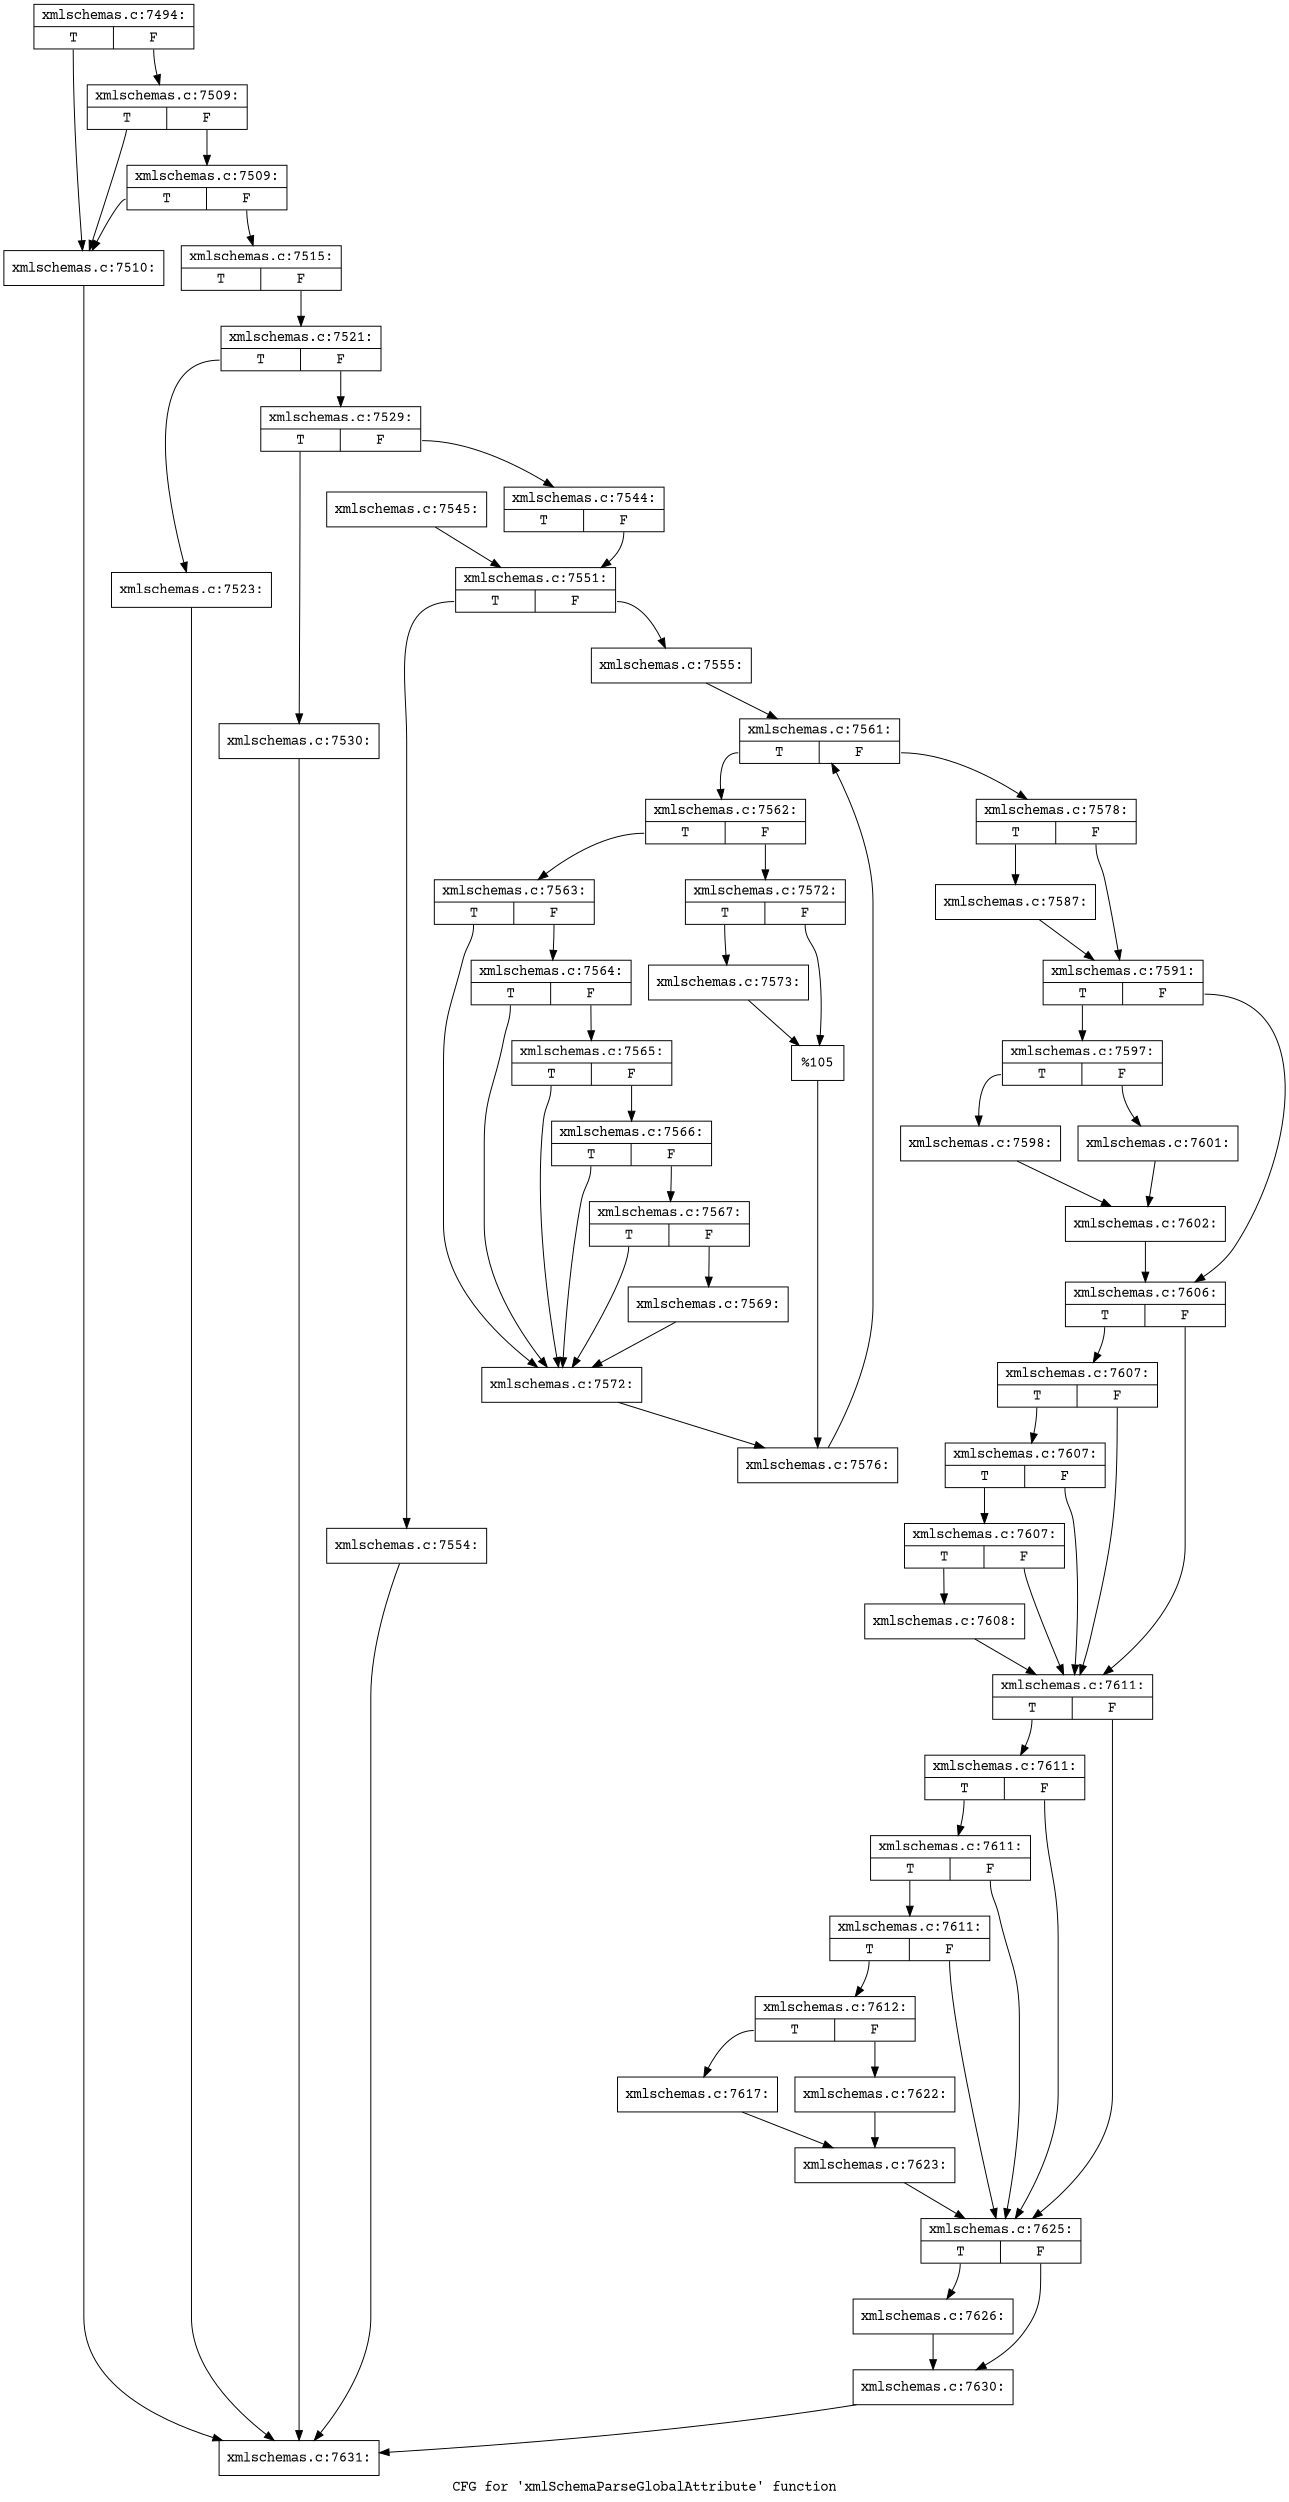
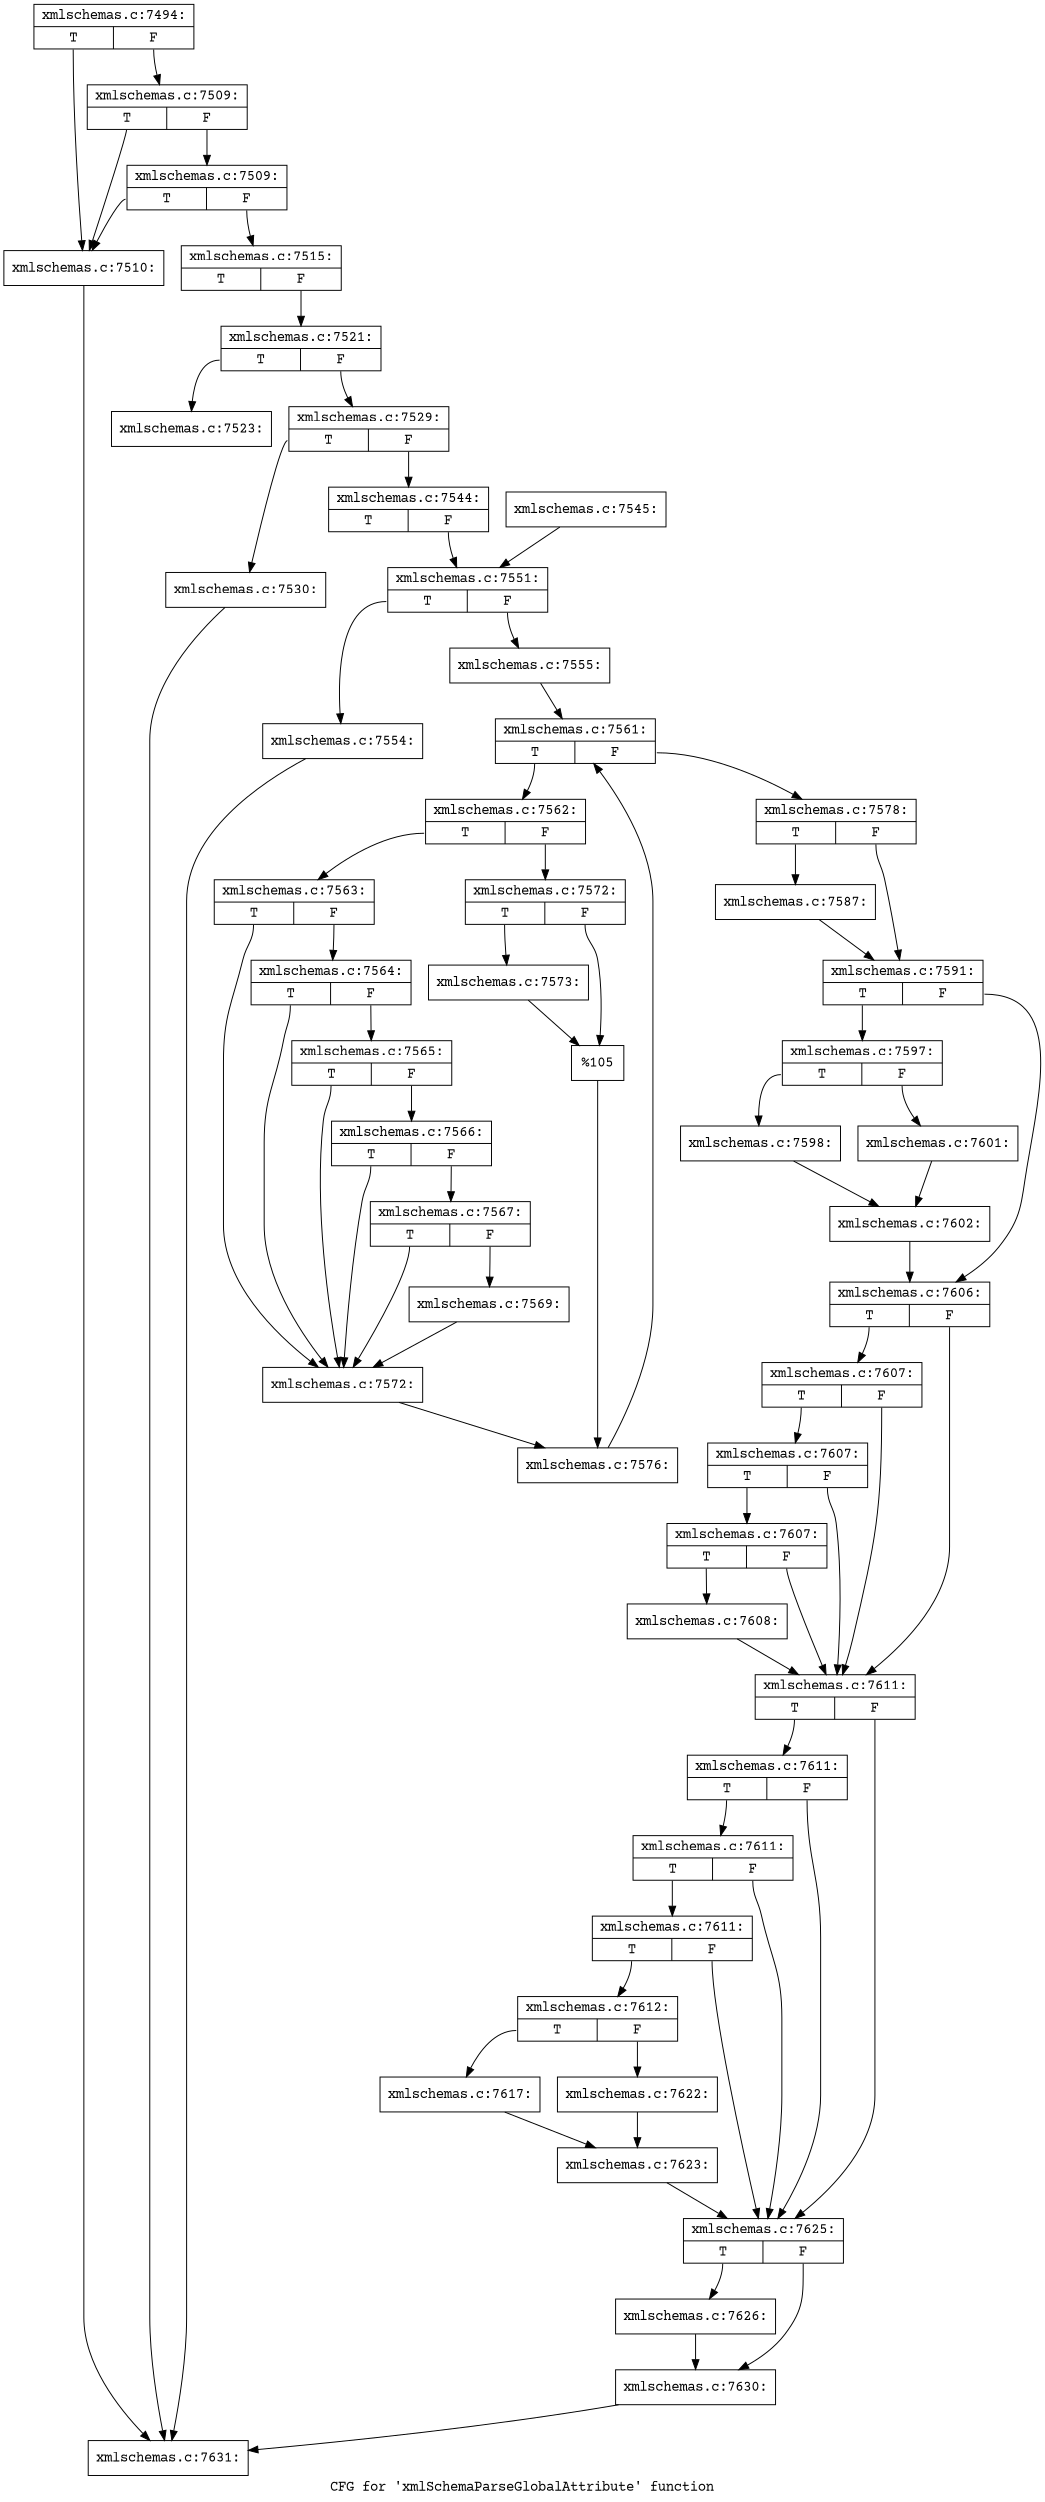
edge "xmlschemas.c:7523:" -> "xmlschemas.c:7631:": removed
